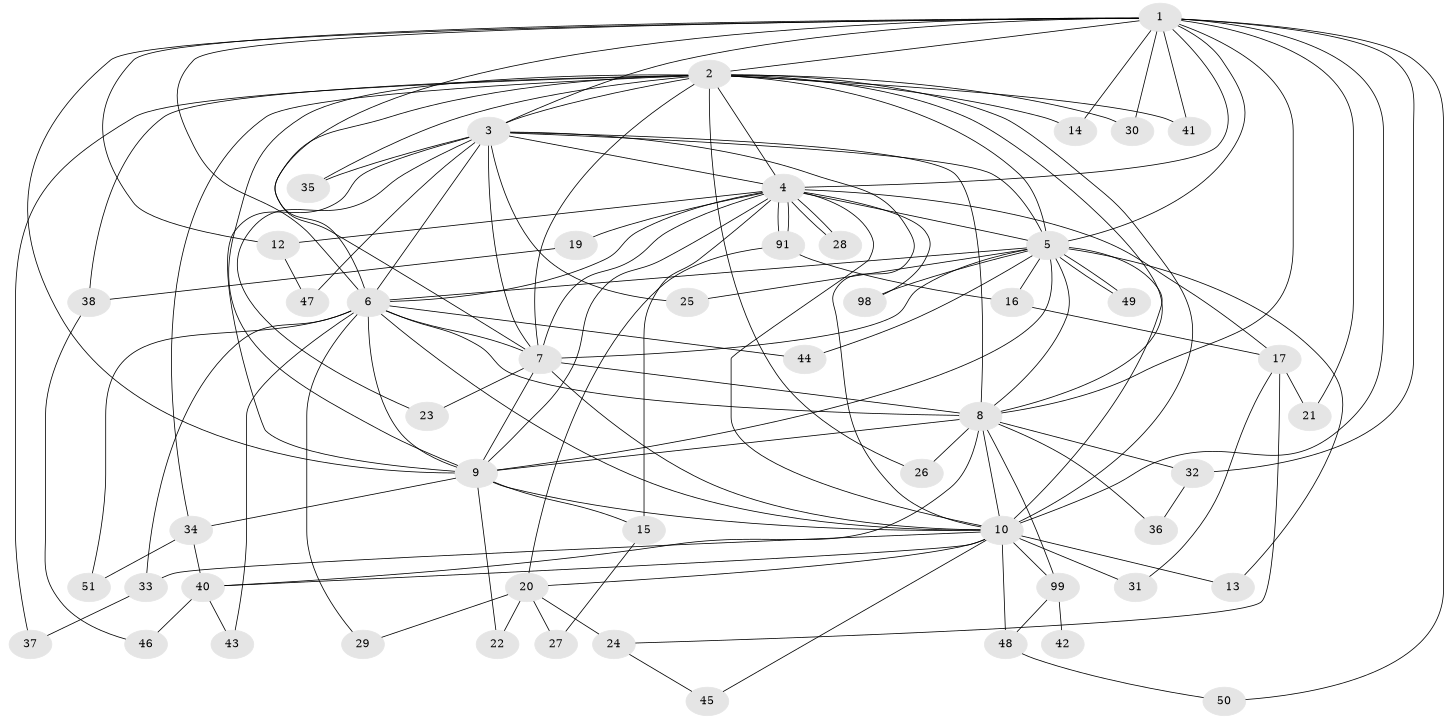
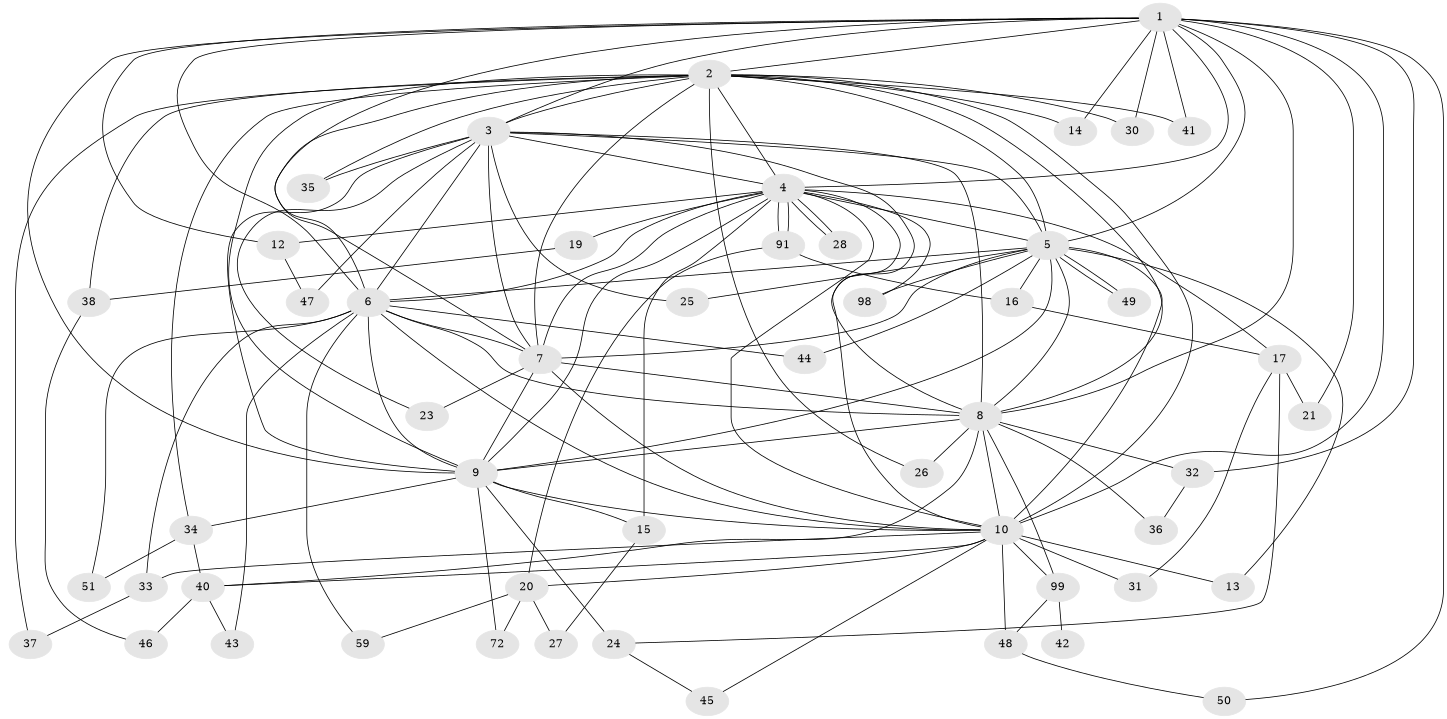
edge "4" -- "8": added
edge "20" -- "24": now "9" -- "24"
node "29": label "29" -> "59"
node "22": label "22" -> "72"
